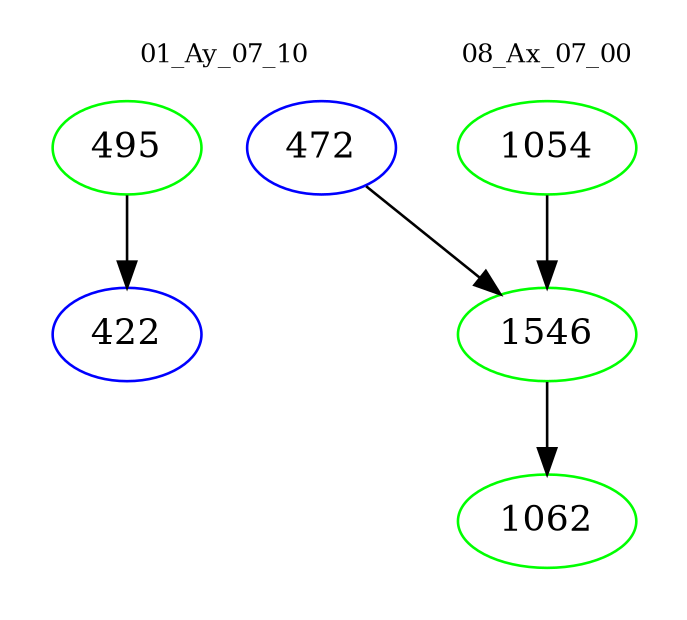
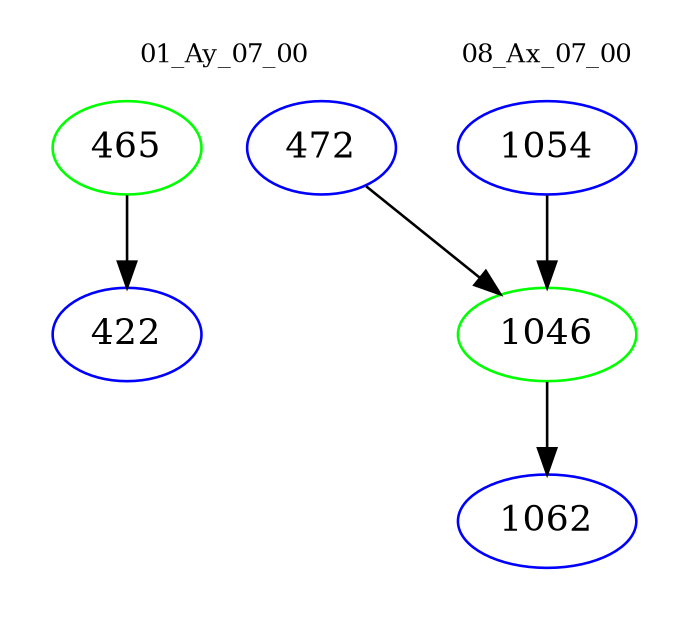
cluster "01_Ay_07_10": label "01_Ay_07_10" -> "01_Ay_07_00"
node "495": label "495" -> "465"
node "1054": color green -> blue
node "1546": label "1546" -> "1046"
node "1062": color green -> blue
